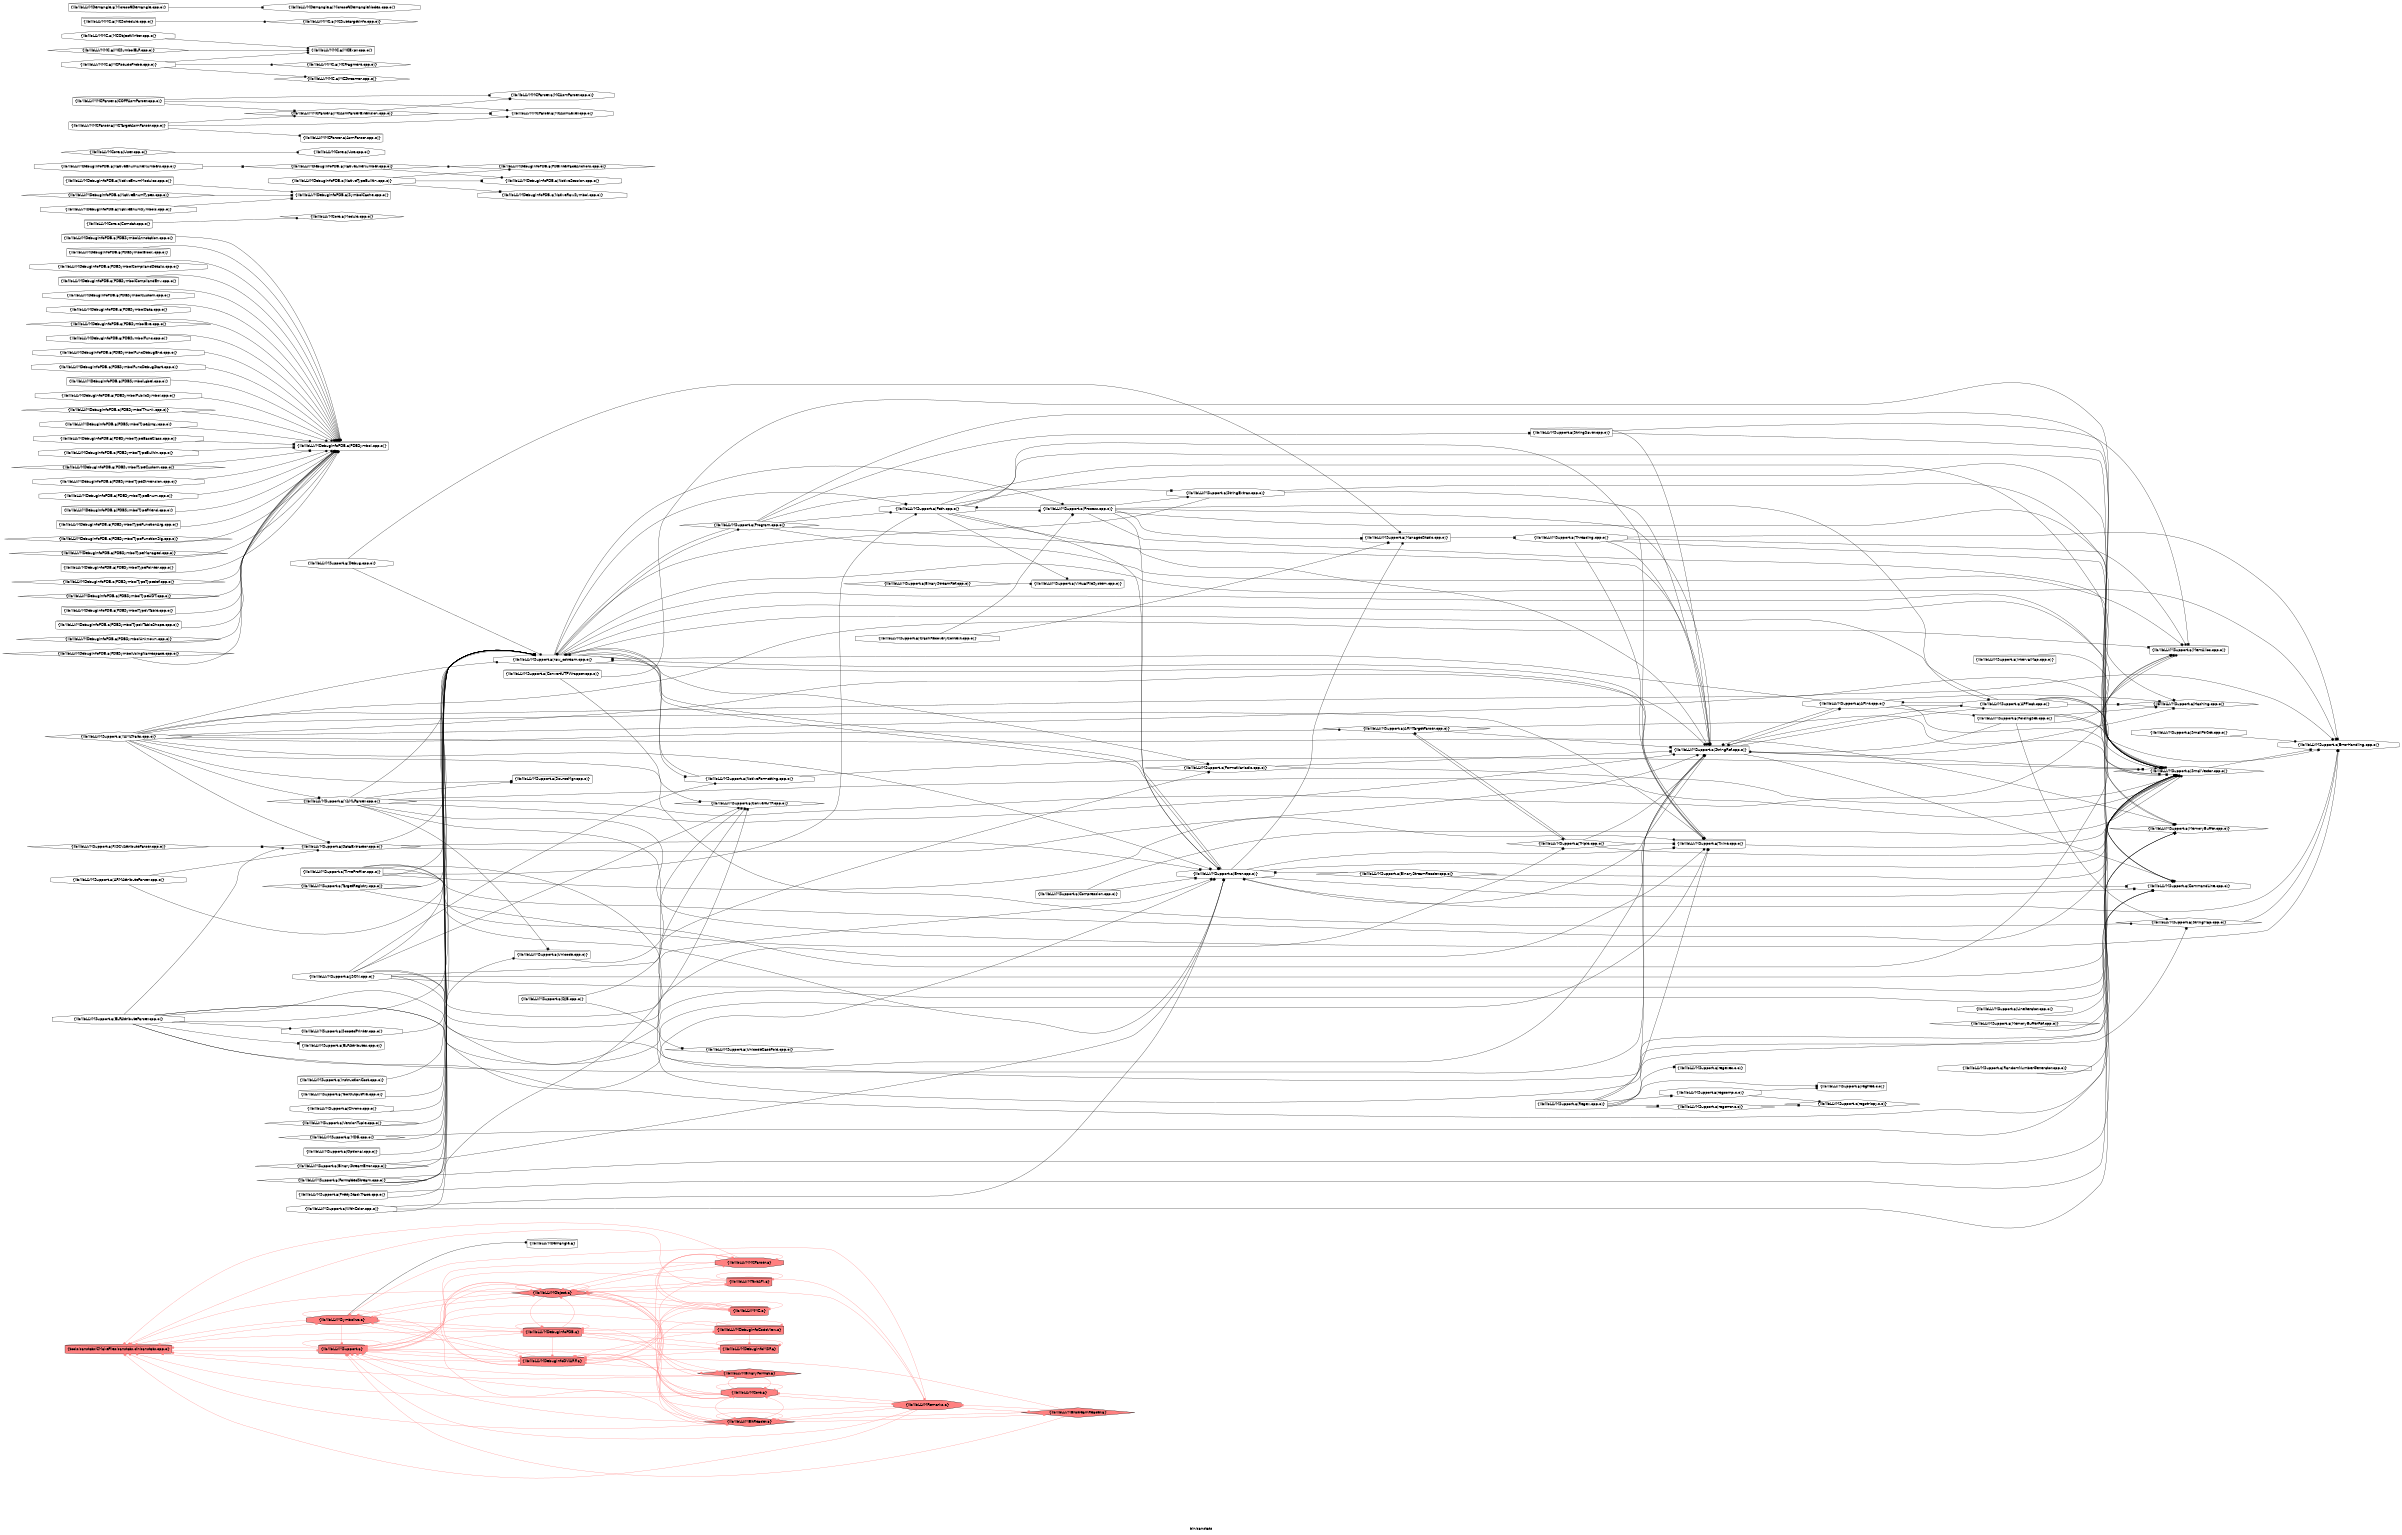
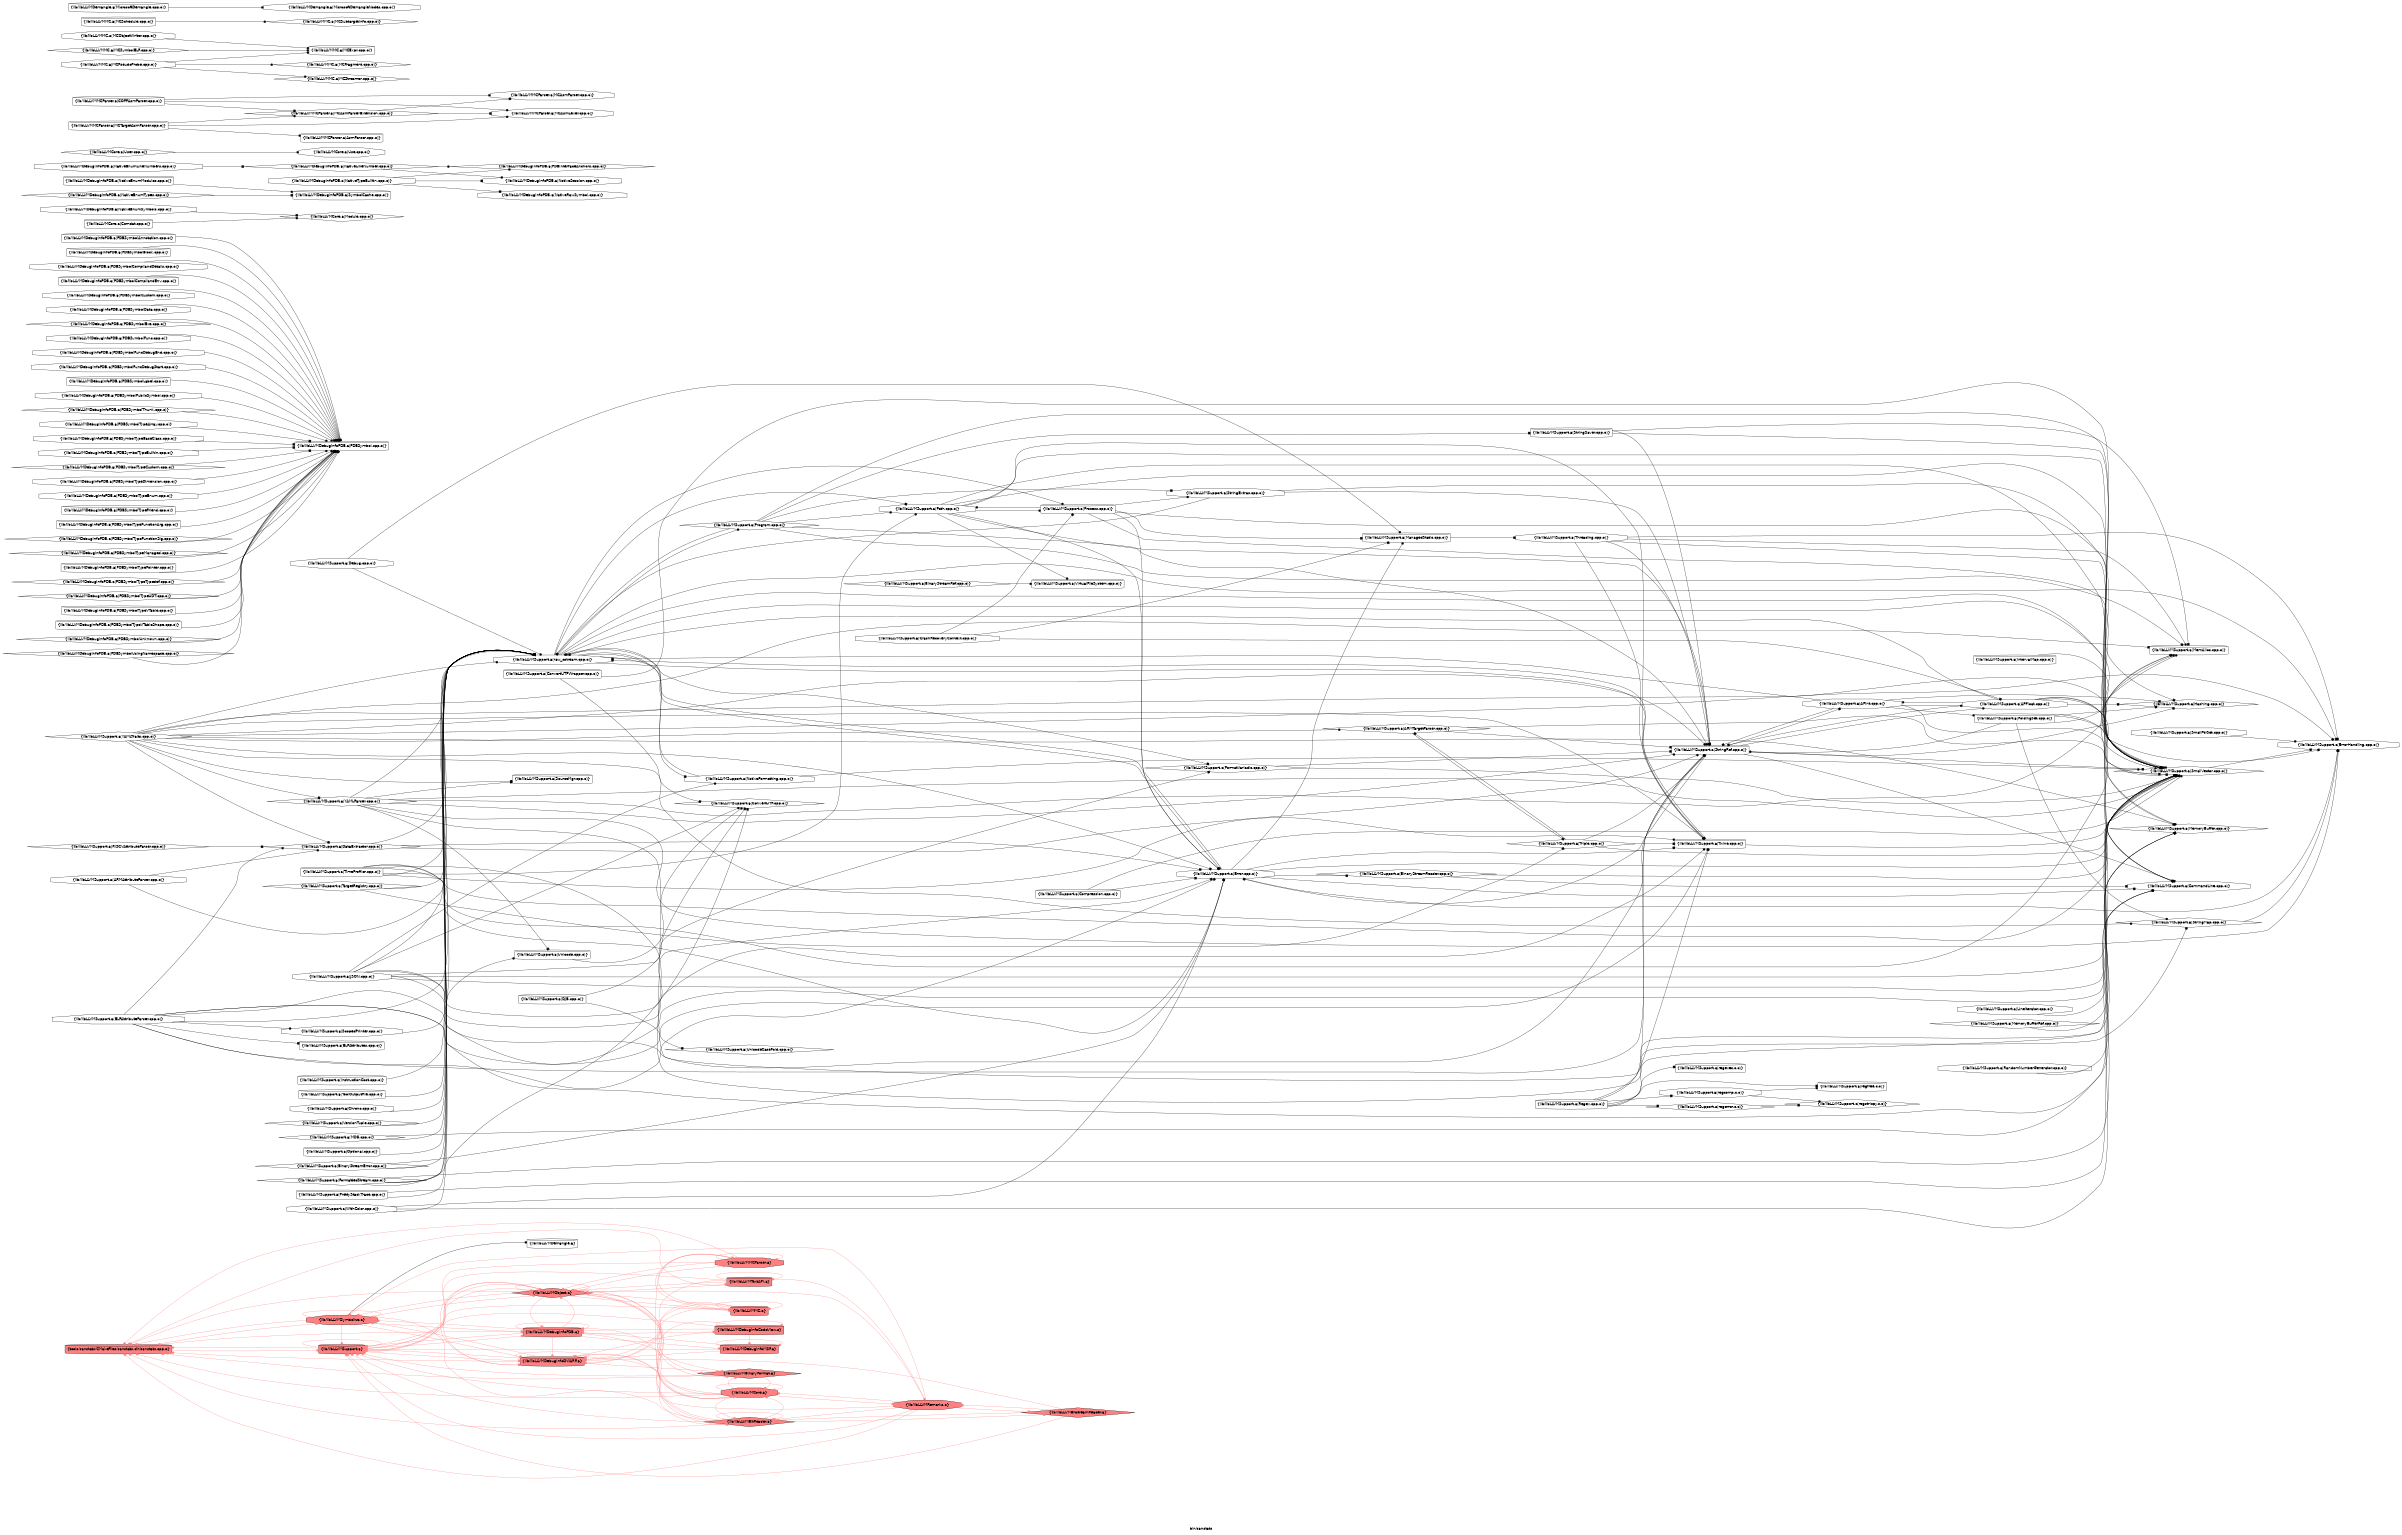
edge "{lib/libLLVMDebugInfoPDB.a(NativeEnumSymbols.cpp.o)}" -> "{lib/libLLVMDebugInfoPDB.a(SymbolCache.cpp.o)}": now "{lib/libLLVMDebugInfoPDB.a(NativeEnumSymbols.cpp.o)}" -> "{lib/libLLVMCore.a(Module.cpp.o)}"
edge "{lib/libLLVMDebugInfoPDB.a(PDBSymbolTypeArray.cpp.o)}" -> "{lib/libLLVMDebugInfoPDB.a(PDBSymbol.cpp.o)}": arrowhead dot -> box
edge "{lib/libLLVMSupport.a(Process.cpp.o)}" -> "{lib/libLLVMSupport.a(APFloat.cpp.o)}": now "{lib/libLLVMSupport.a(CrashRecoveryContext.cpp.o)}" -> "{lib/libLLVMSupport.a(APFloat.cpp.o)}"
edge "{lib/libLLVMSupport.a(Process.cpp.o)}" -> "{lib/libLLVMSupport.a(StringRef.cpp.o)}": removed
edge "{lib/libLLVMSupport.a(BinaryStreamReader.cpp.o)}" -> "{lib/libLLVMSupport.a(Error.cpp.o)}": reversed
edge "{lib/libLLVMSupport.a}" -> "{lib/libLLVMDebugInfoPDB.a}": added
